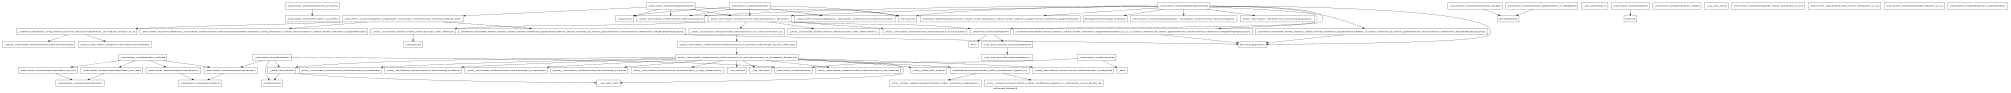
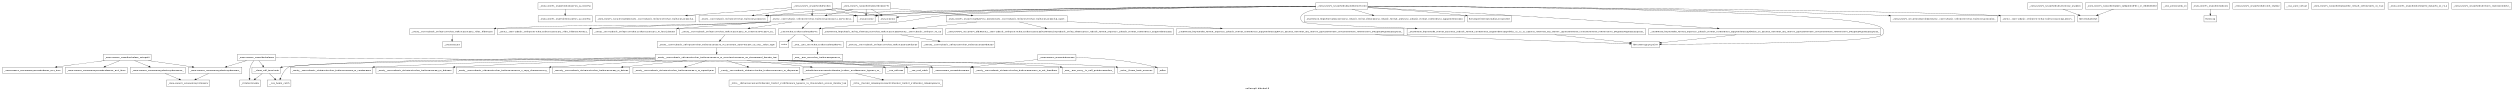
node "_ZN9LAMMPS_NS8Dihedral21read_restart_settingsEP8_IO_FILE": removed
edge "_ZN9LAMMPS_NS8Dihedral7problemEPKciiiii" -> "_ZNSaIcEC1Ev": added
node "_ZN9__gnu_cxx17__is_null_pointerIKcEEbPT_": added
node "_ZN9LAMMPS_NS6Memory7smallocElPKc": removed
